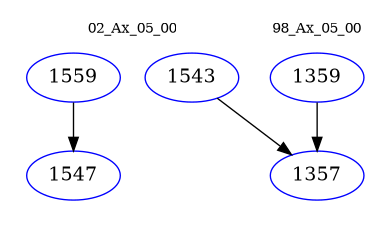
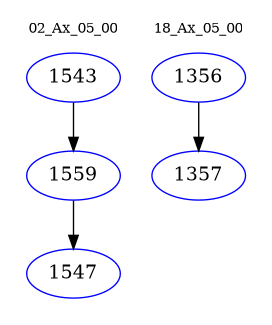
cluster "98_Ax_05_00": label "98_Ax_05_00" -> "18_Ax_05_00"
node "1359": label "1359" -> "1356"
edge "1543" -> "1357": now "1543" -> "1559"
